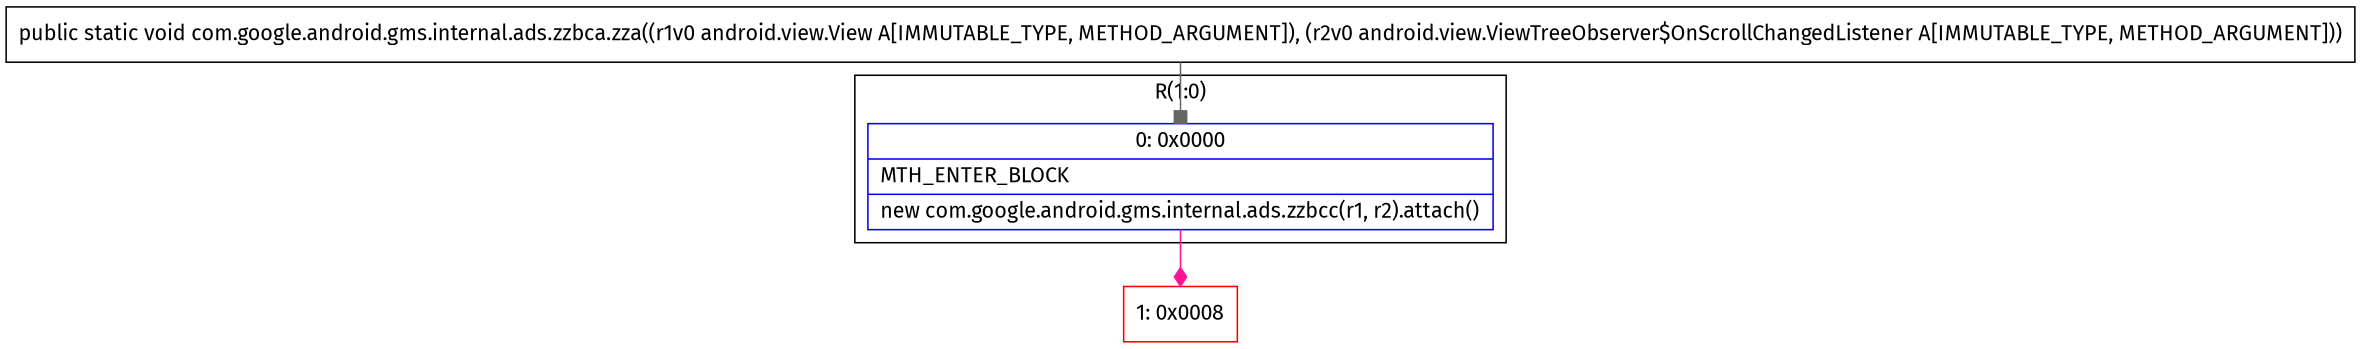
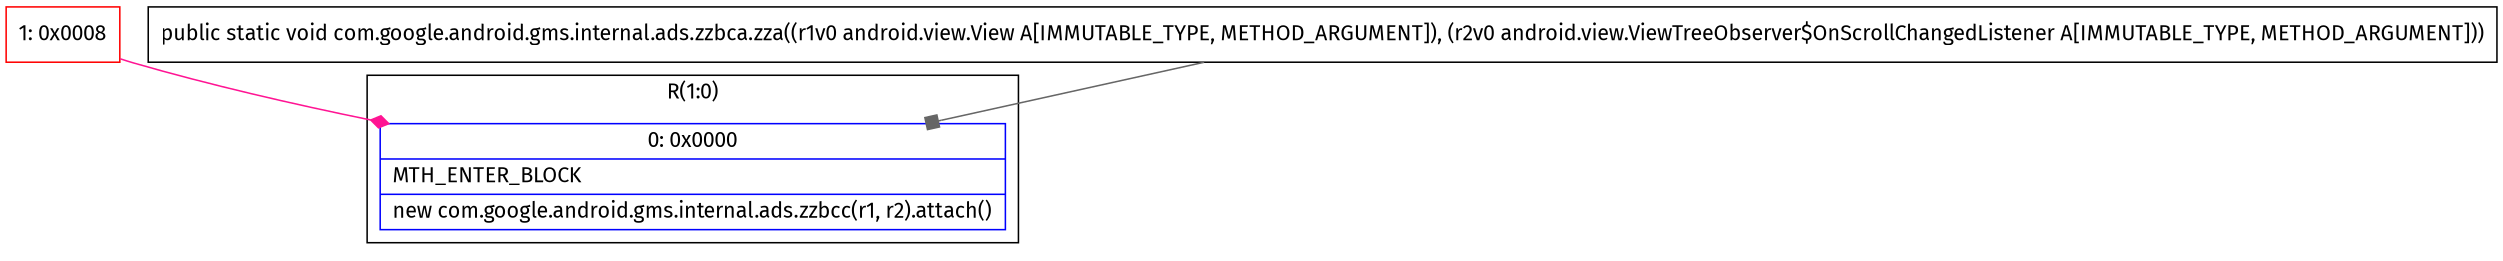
edge "0: 0x0000" -> "1: 0x0008": reversed
